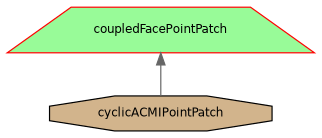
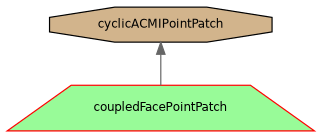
edge "cyclicACMIPointPatch" -> "coupledFacePointPatch": reversed
